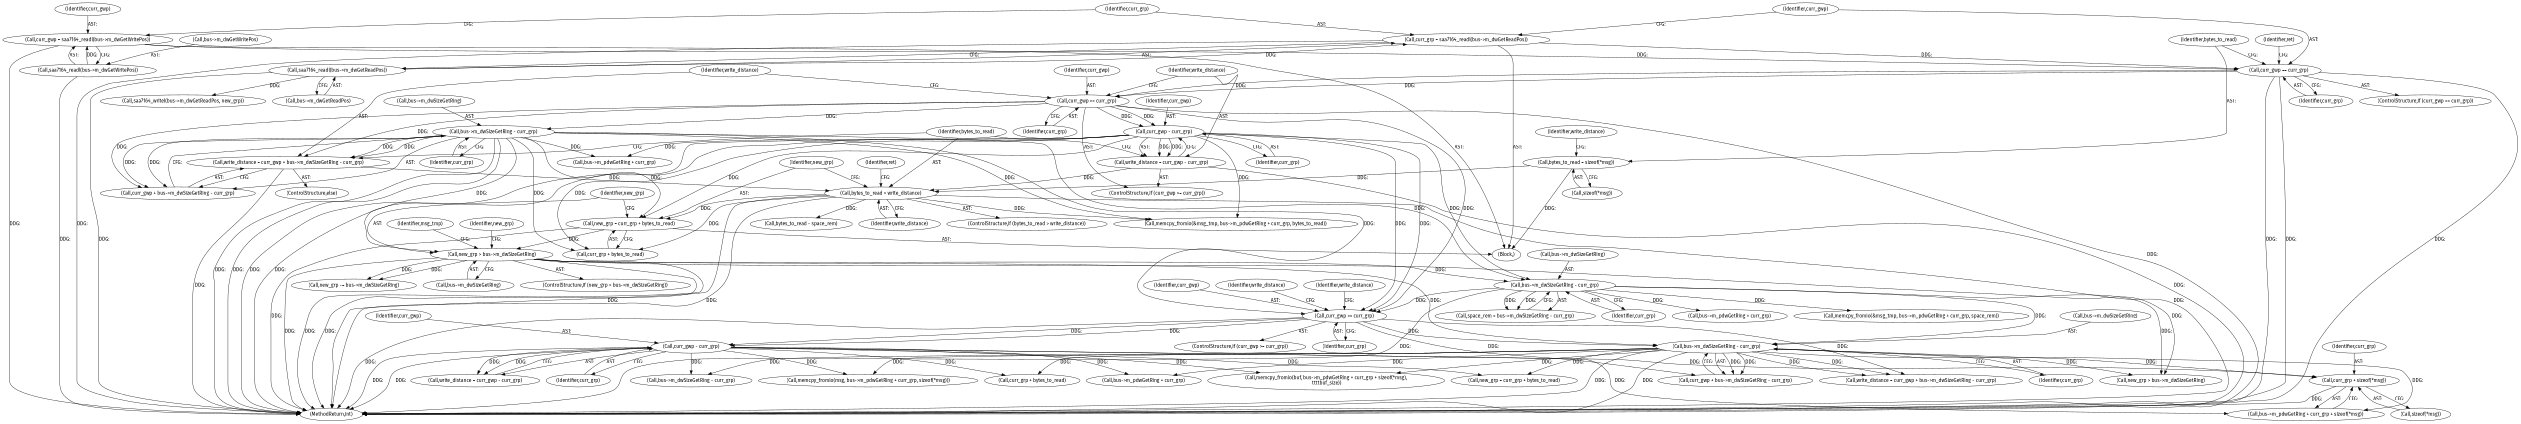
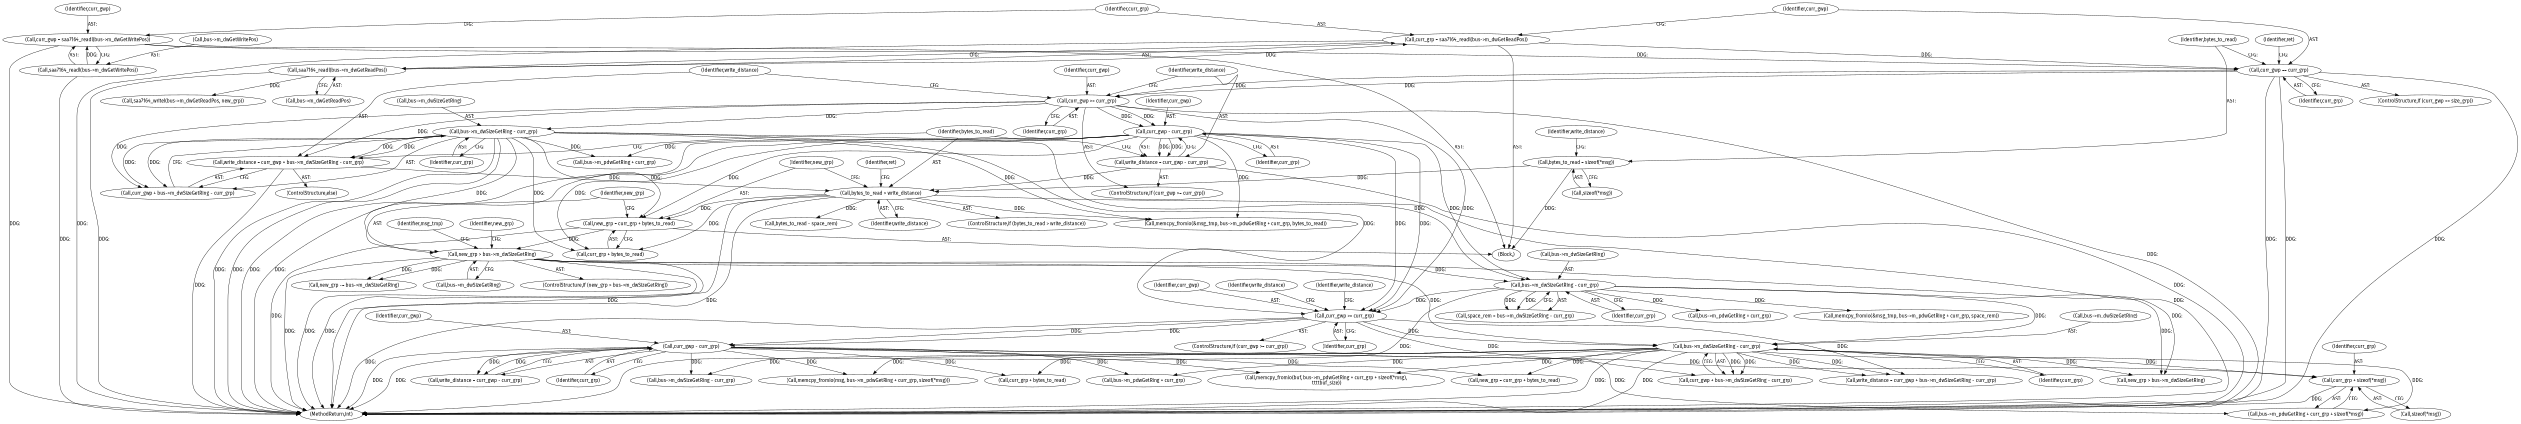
node "(ControlStructure,if (curr_gwp == curr_grp))": label "(ControlStructure,if (curr_gwp == curr_grp))" -> "(ControlStructure,if (curr_gwp == size_grp))"
